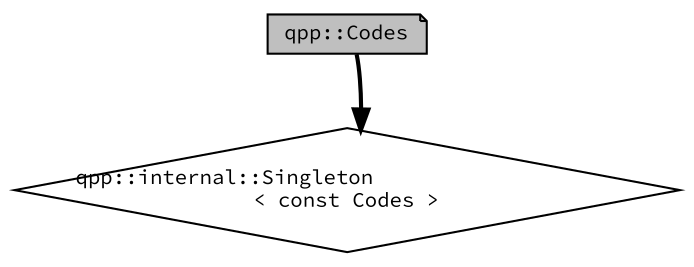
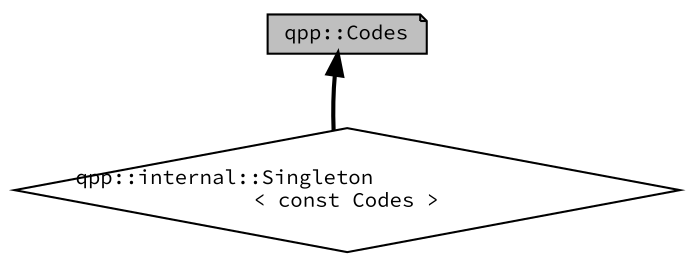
edge "qpp::Codes" -> "qpp::internal::Singleton < const Codes >": reversed
